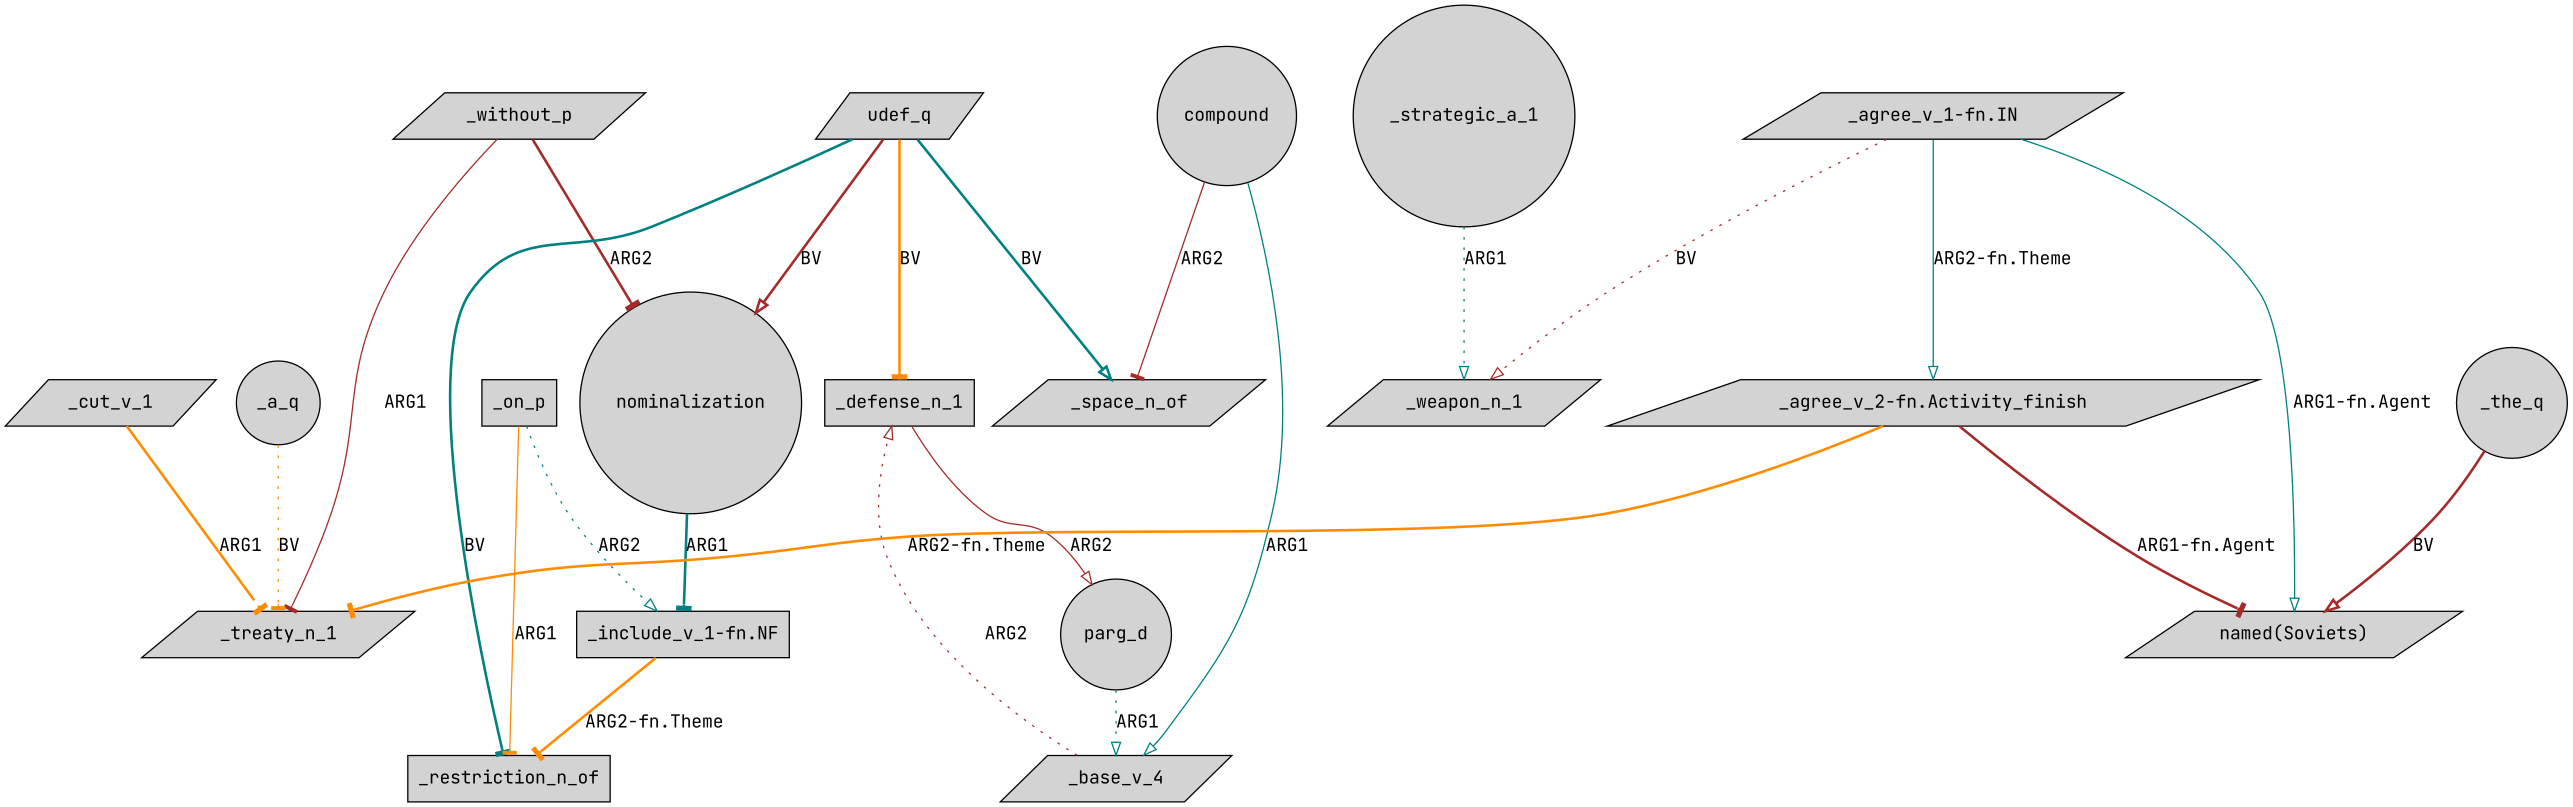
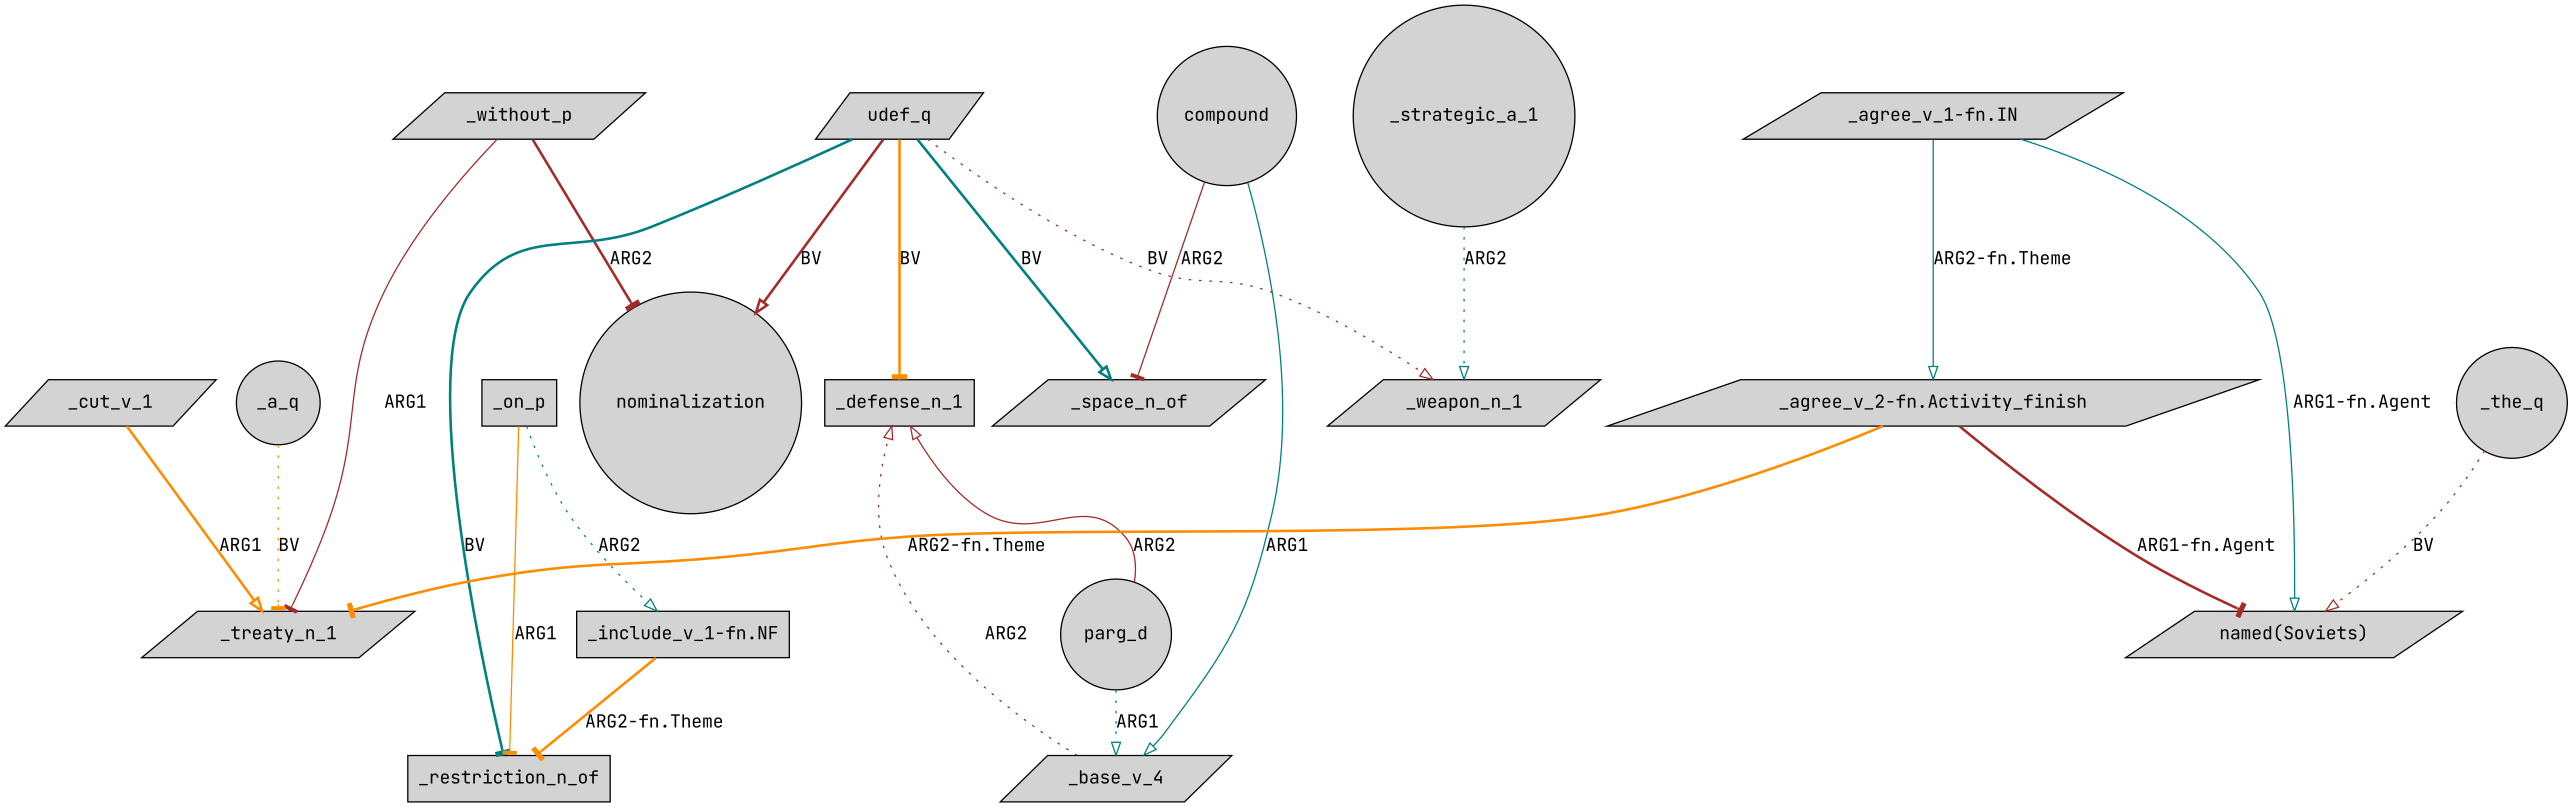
edge "_agree_v_1-fn.IN" -> "_weapon_n_1": now "udef_q" -> "_weapon_n_1"
edge "_strategic_a_1" -> "_weapon_n_1": label "ARG1" -> "ARG2"
edge "_cut_v_1" -> "_treaty_n_1": arrowhead tee -> onormal
edge "_defense_n_1" -> "parg_d": reversed
edge "_the_q" -> "named(Soviets)": style bold -> dotted
edge "nominalization" -> "_include_v_1-fn.NF": removed, label "ARG1"
